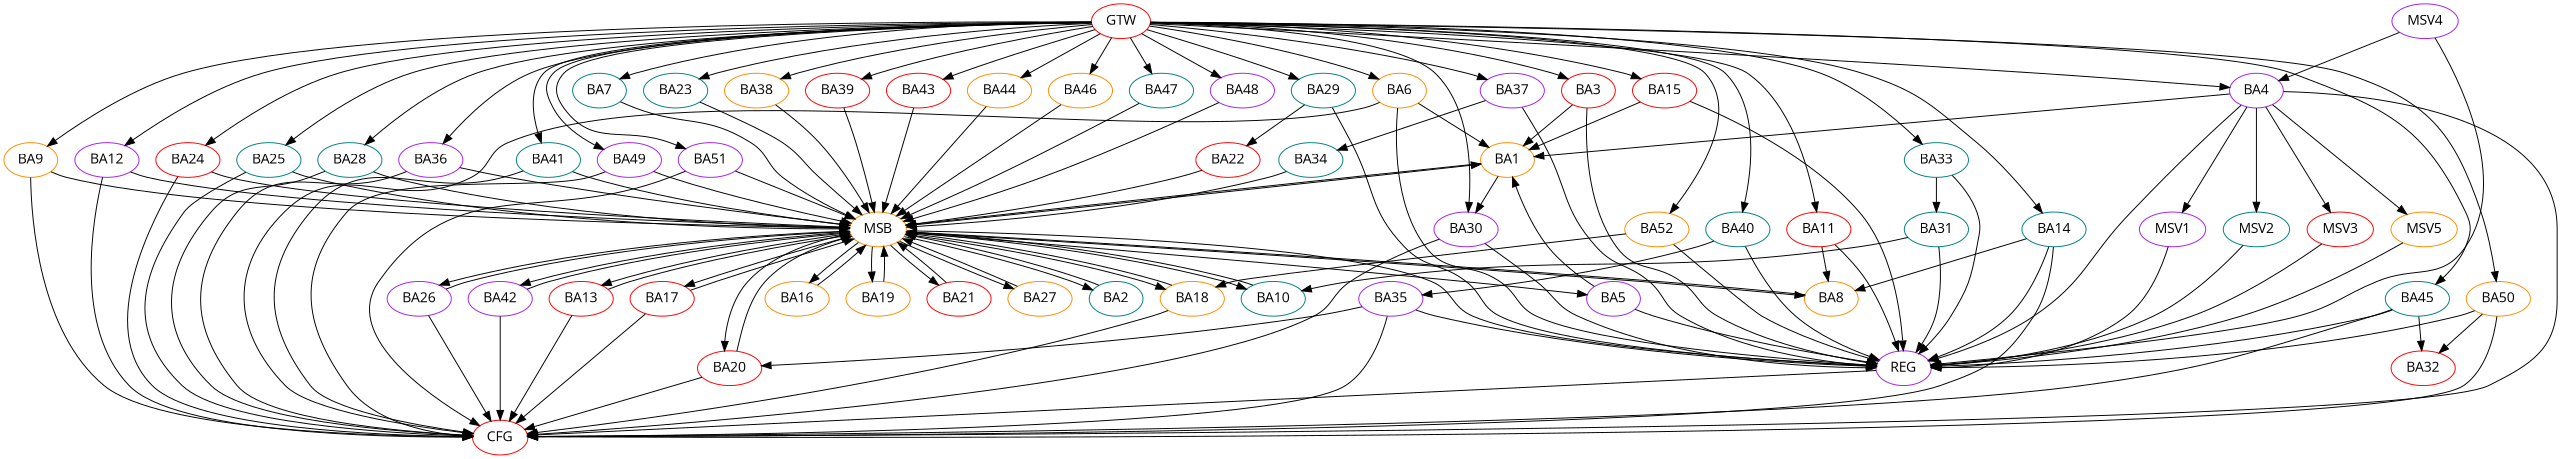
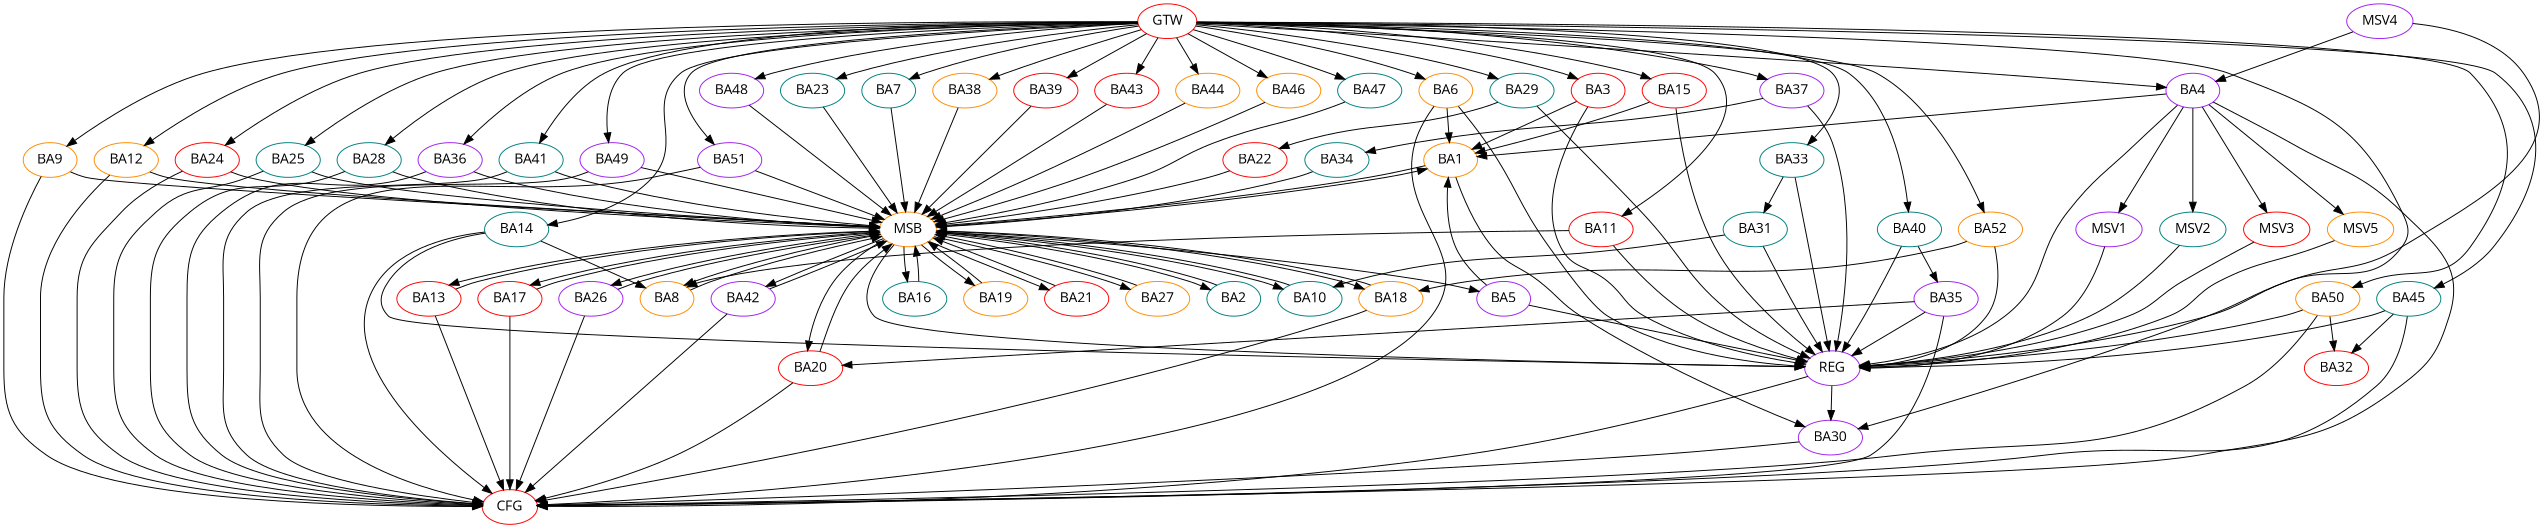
node "BA12": color purple -> darkorange
node "BA16": color darkorange -> teal
edge "BA30" -> "REG": reversed
